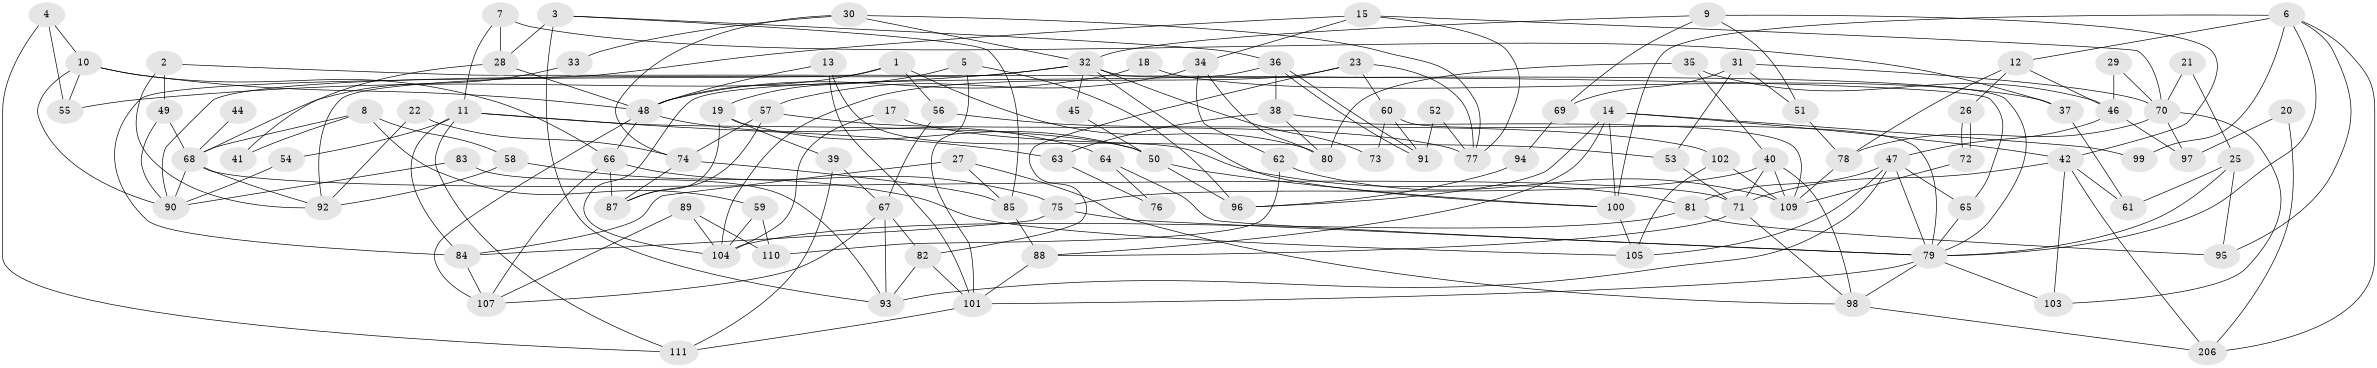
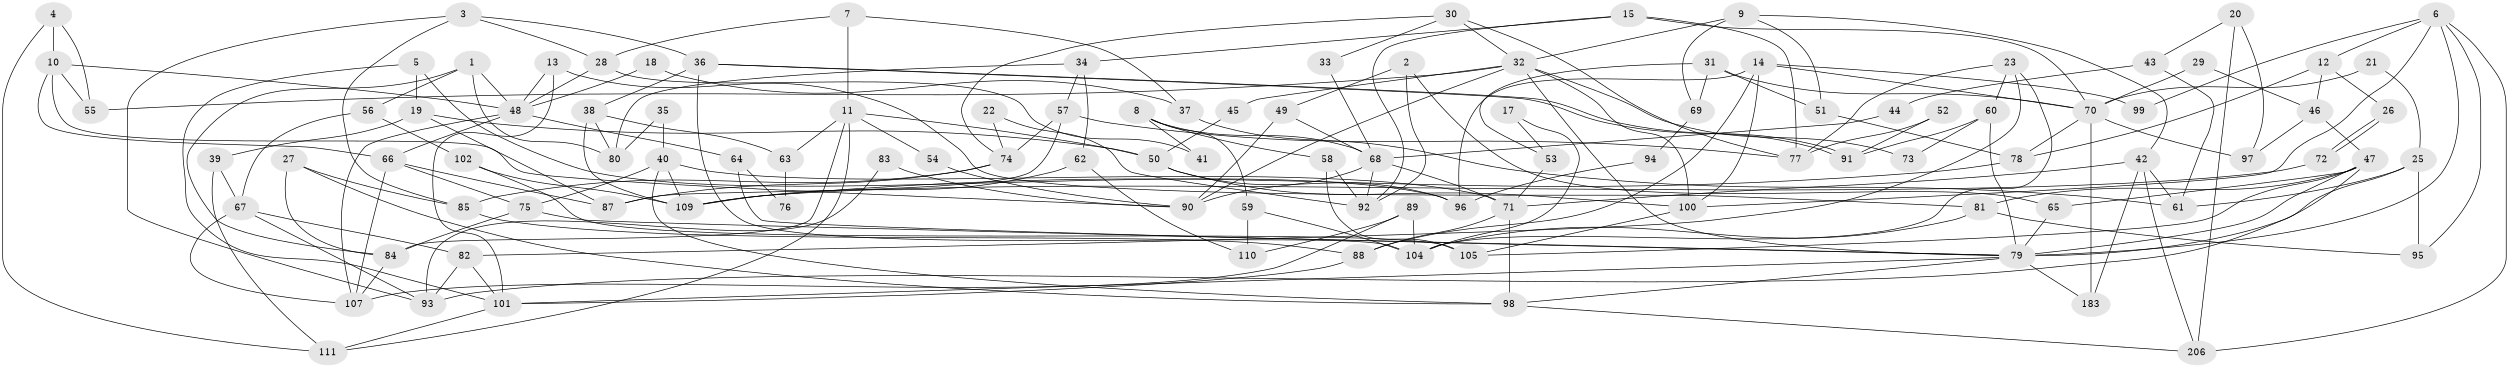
node "43": added
edge "35" -- "46": removed
edge "14" -- "42": now "14" -- "70"
node "103": label "103" -> "183"
